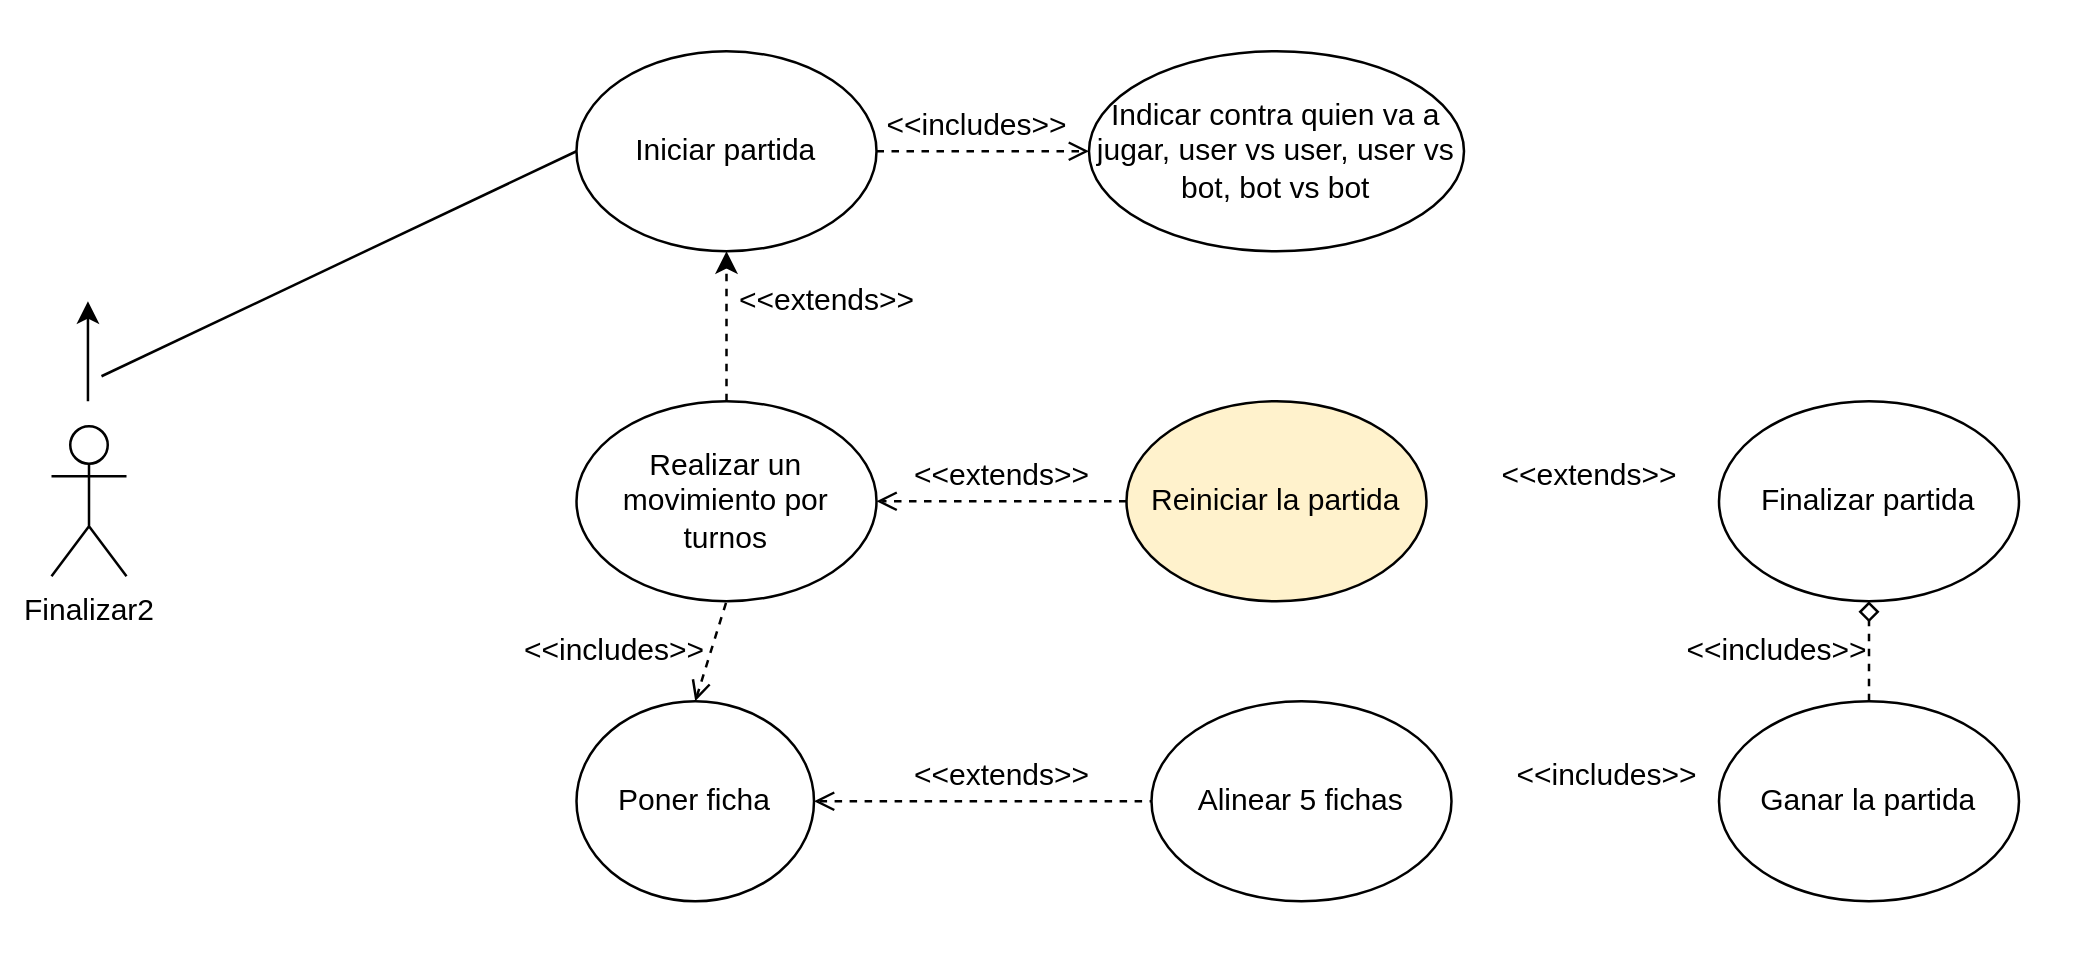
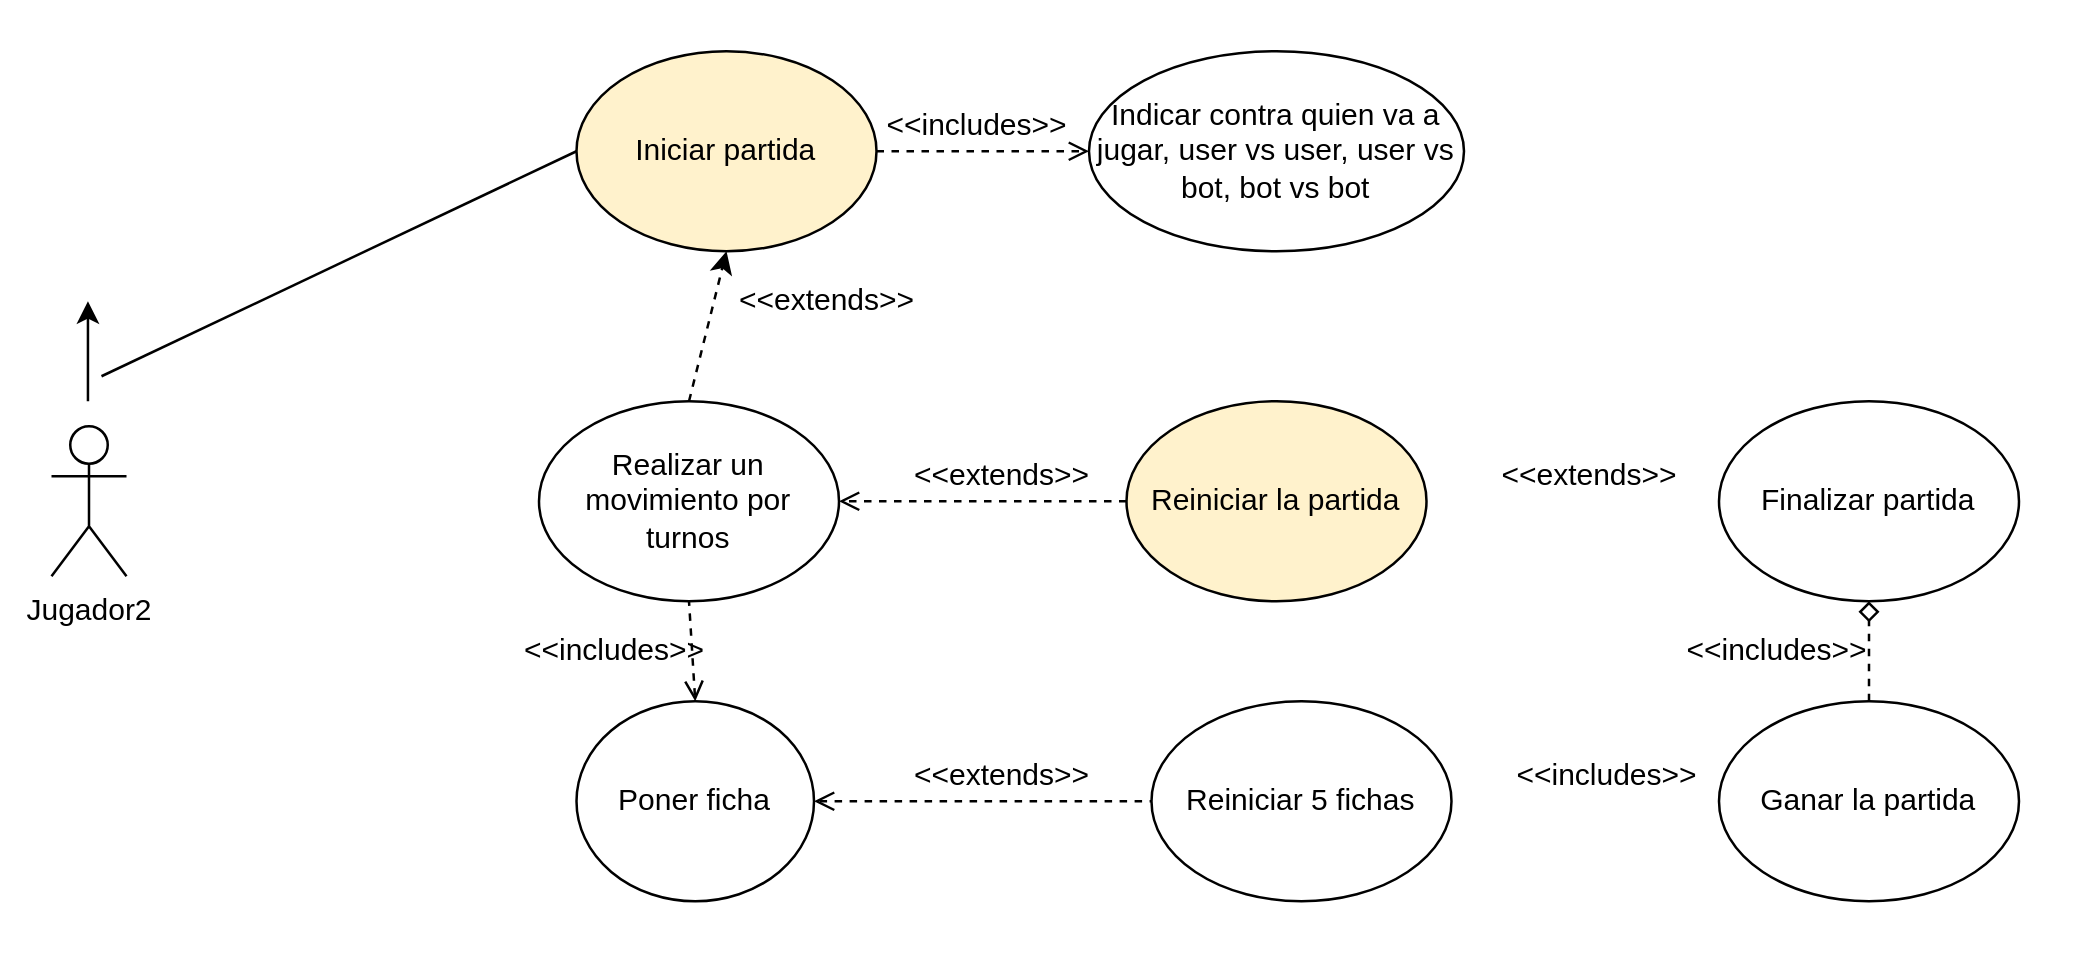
node "Iniciar partida": fillcolor #ffffff -> #fff2cc
node "Realizar un movimiento por turnos": moved (726, 501) -> (689, 501)
node "Finalizar2": label "Finalizar2" -> "Jugador2"
node "Alinear 5 fichas": label "Alinear 5 fichas" -> "Reiniciar 5 fichas"
